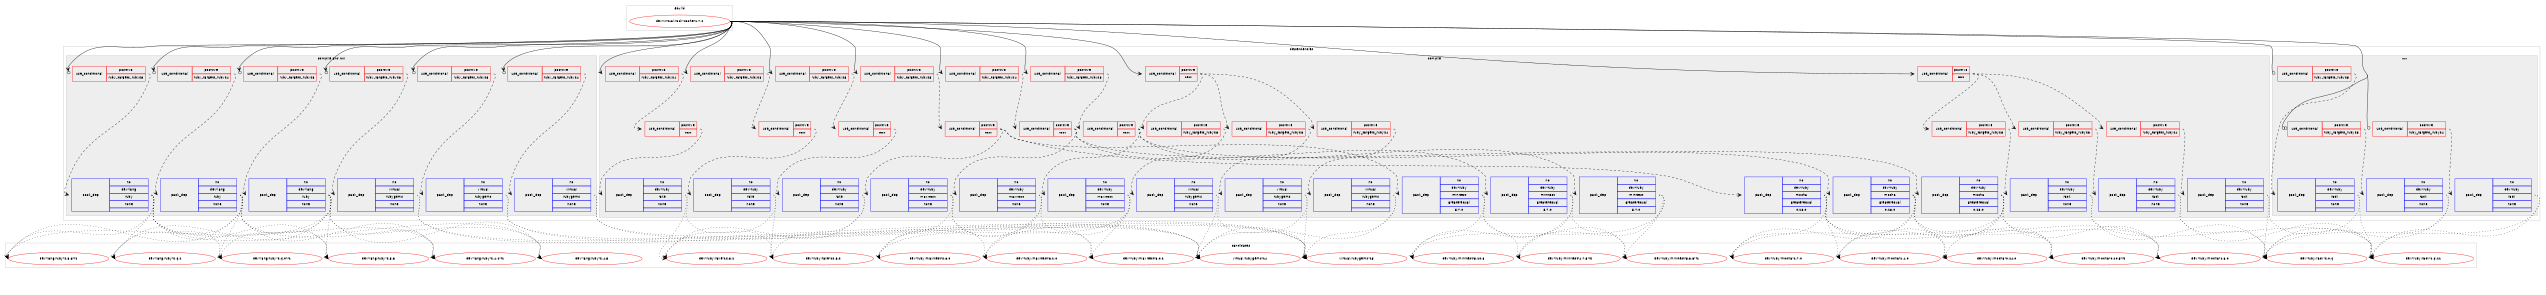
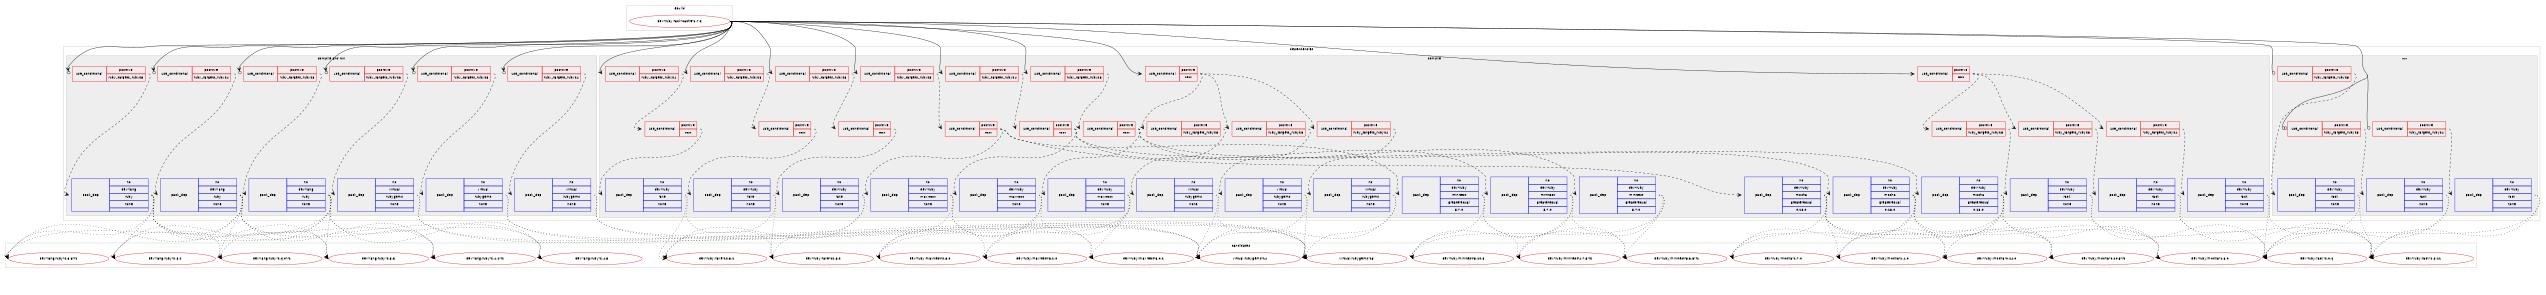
node "dev-virtual/rack-cache-1.7.2": label "dev-virtual/rack-cache-1.7.2" -> "dev-ruby/rack-cache-1.7.2"
